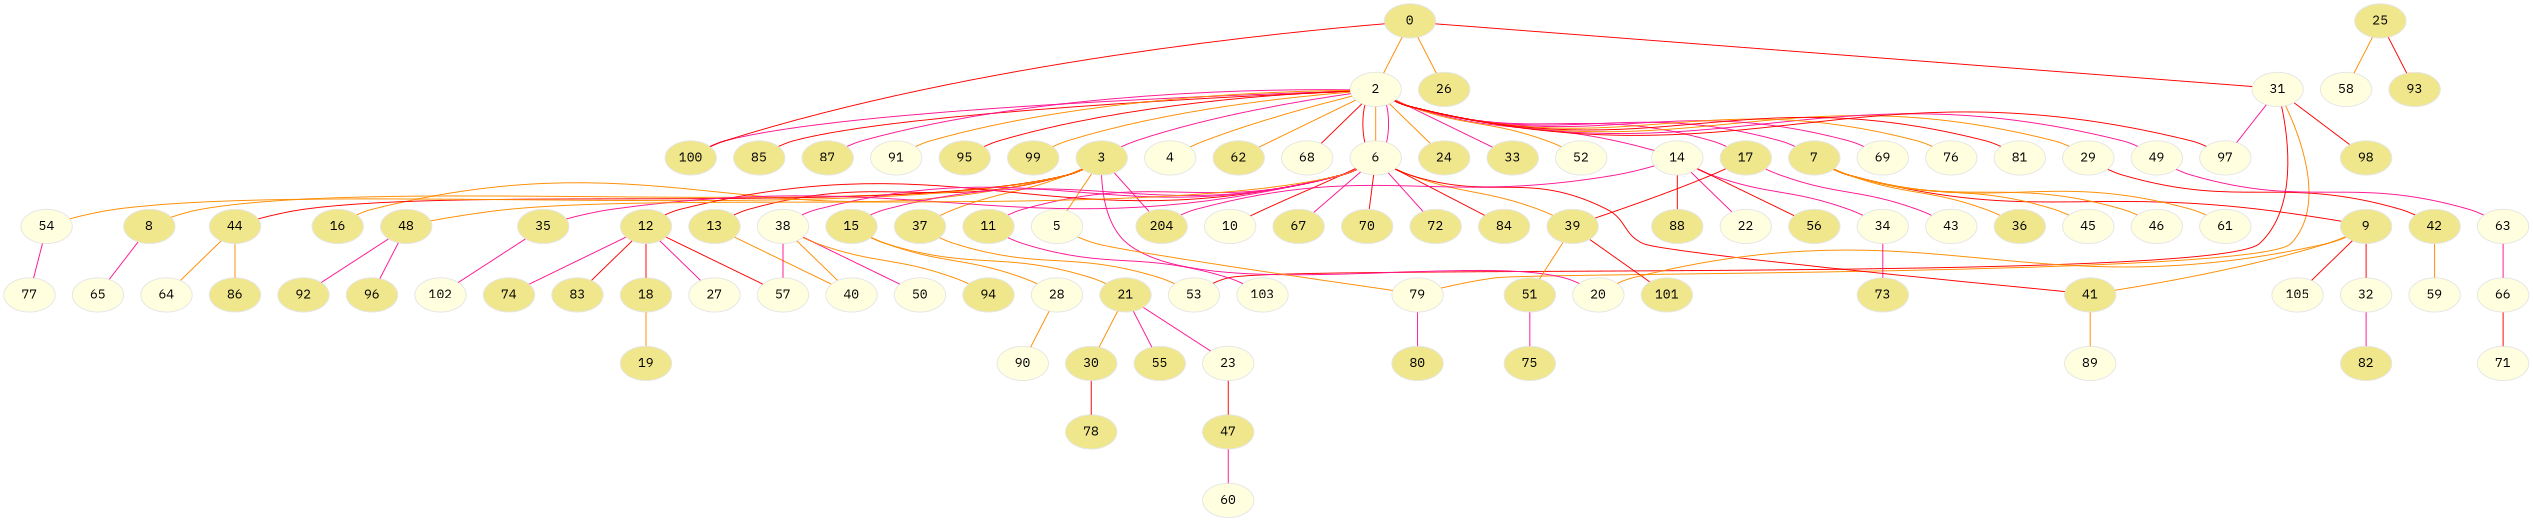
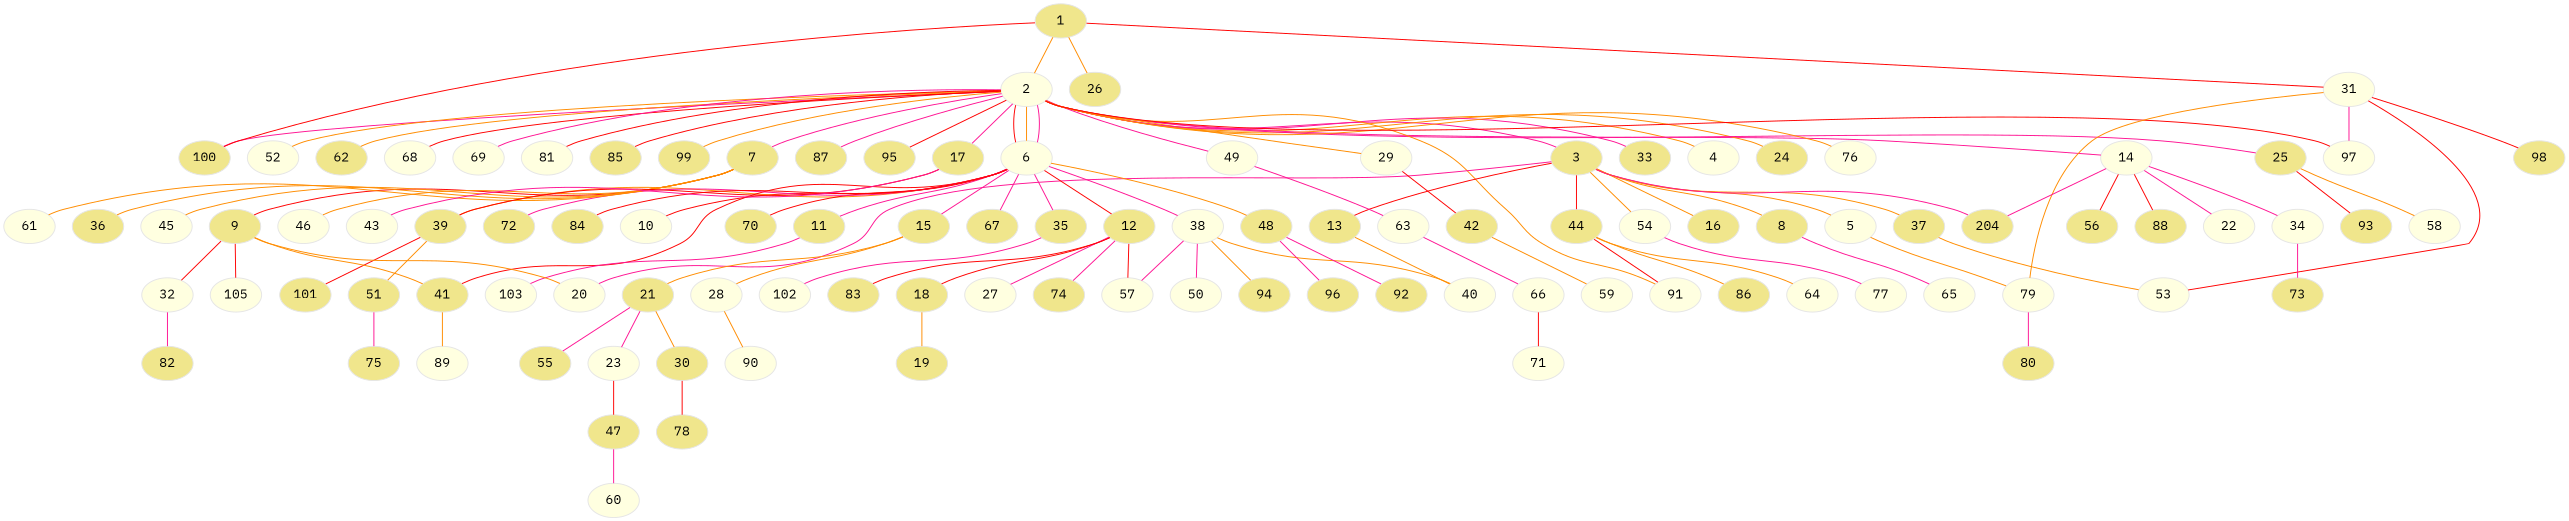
node "0": label "0" -> "1"
edge "2" -- "25": added
edge "44" -- "91": added
